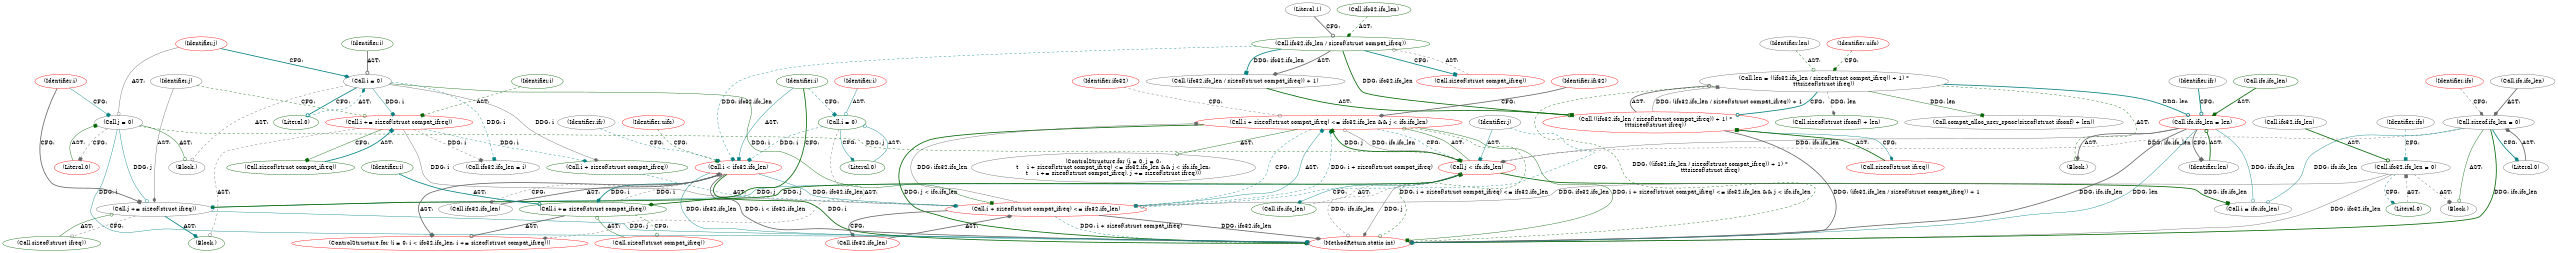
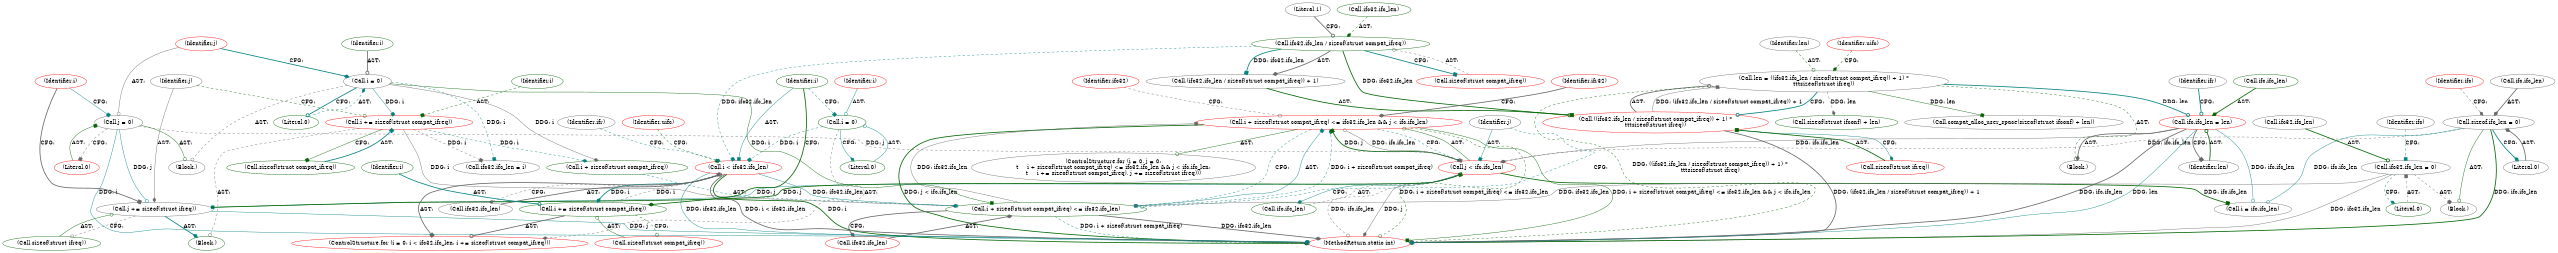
edge "(Call,j = 0)" -> "(Call,j < ifc.ifc_len)": color darkgreen -> gray40
node "(Call,i + sizeof(struct compat_ifreq) <= ifc32.ifc_len)": color red -> darkgreen
